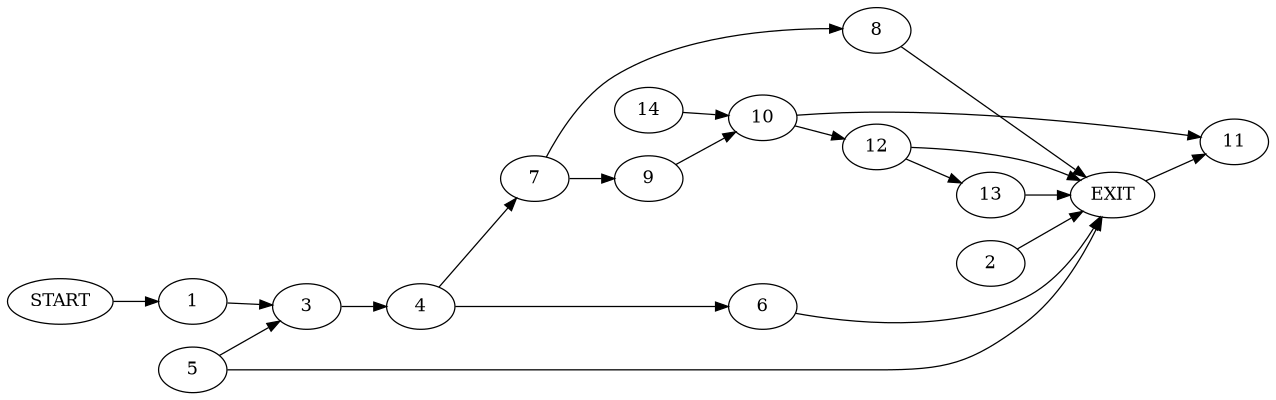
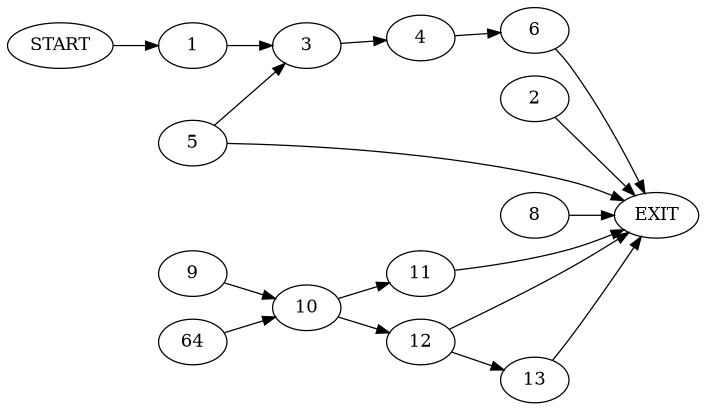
node "14": label "14" -> "64"
edge "EXIT" -> "11": reversed
node "7": removed
